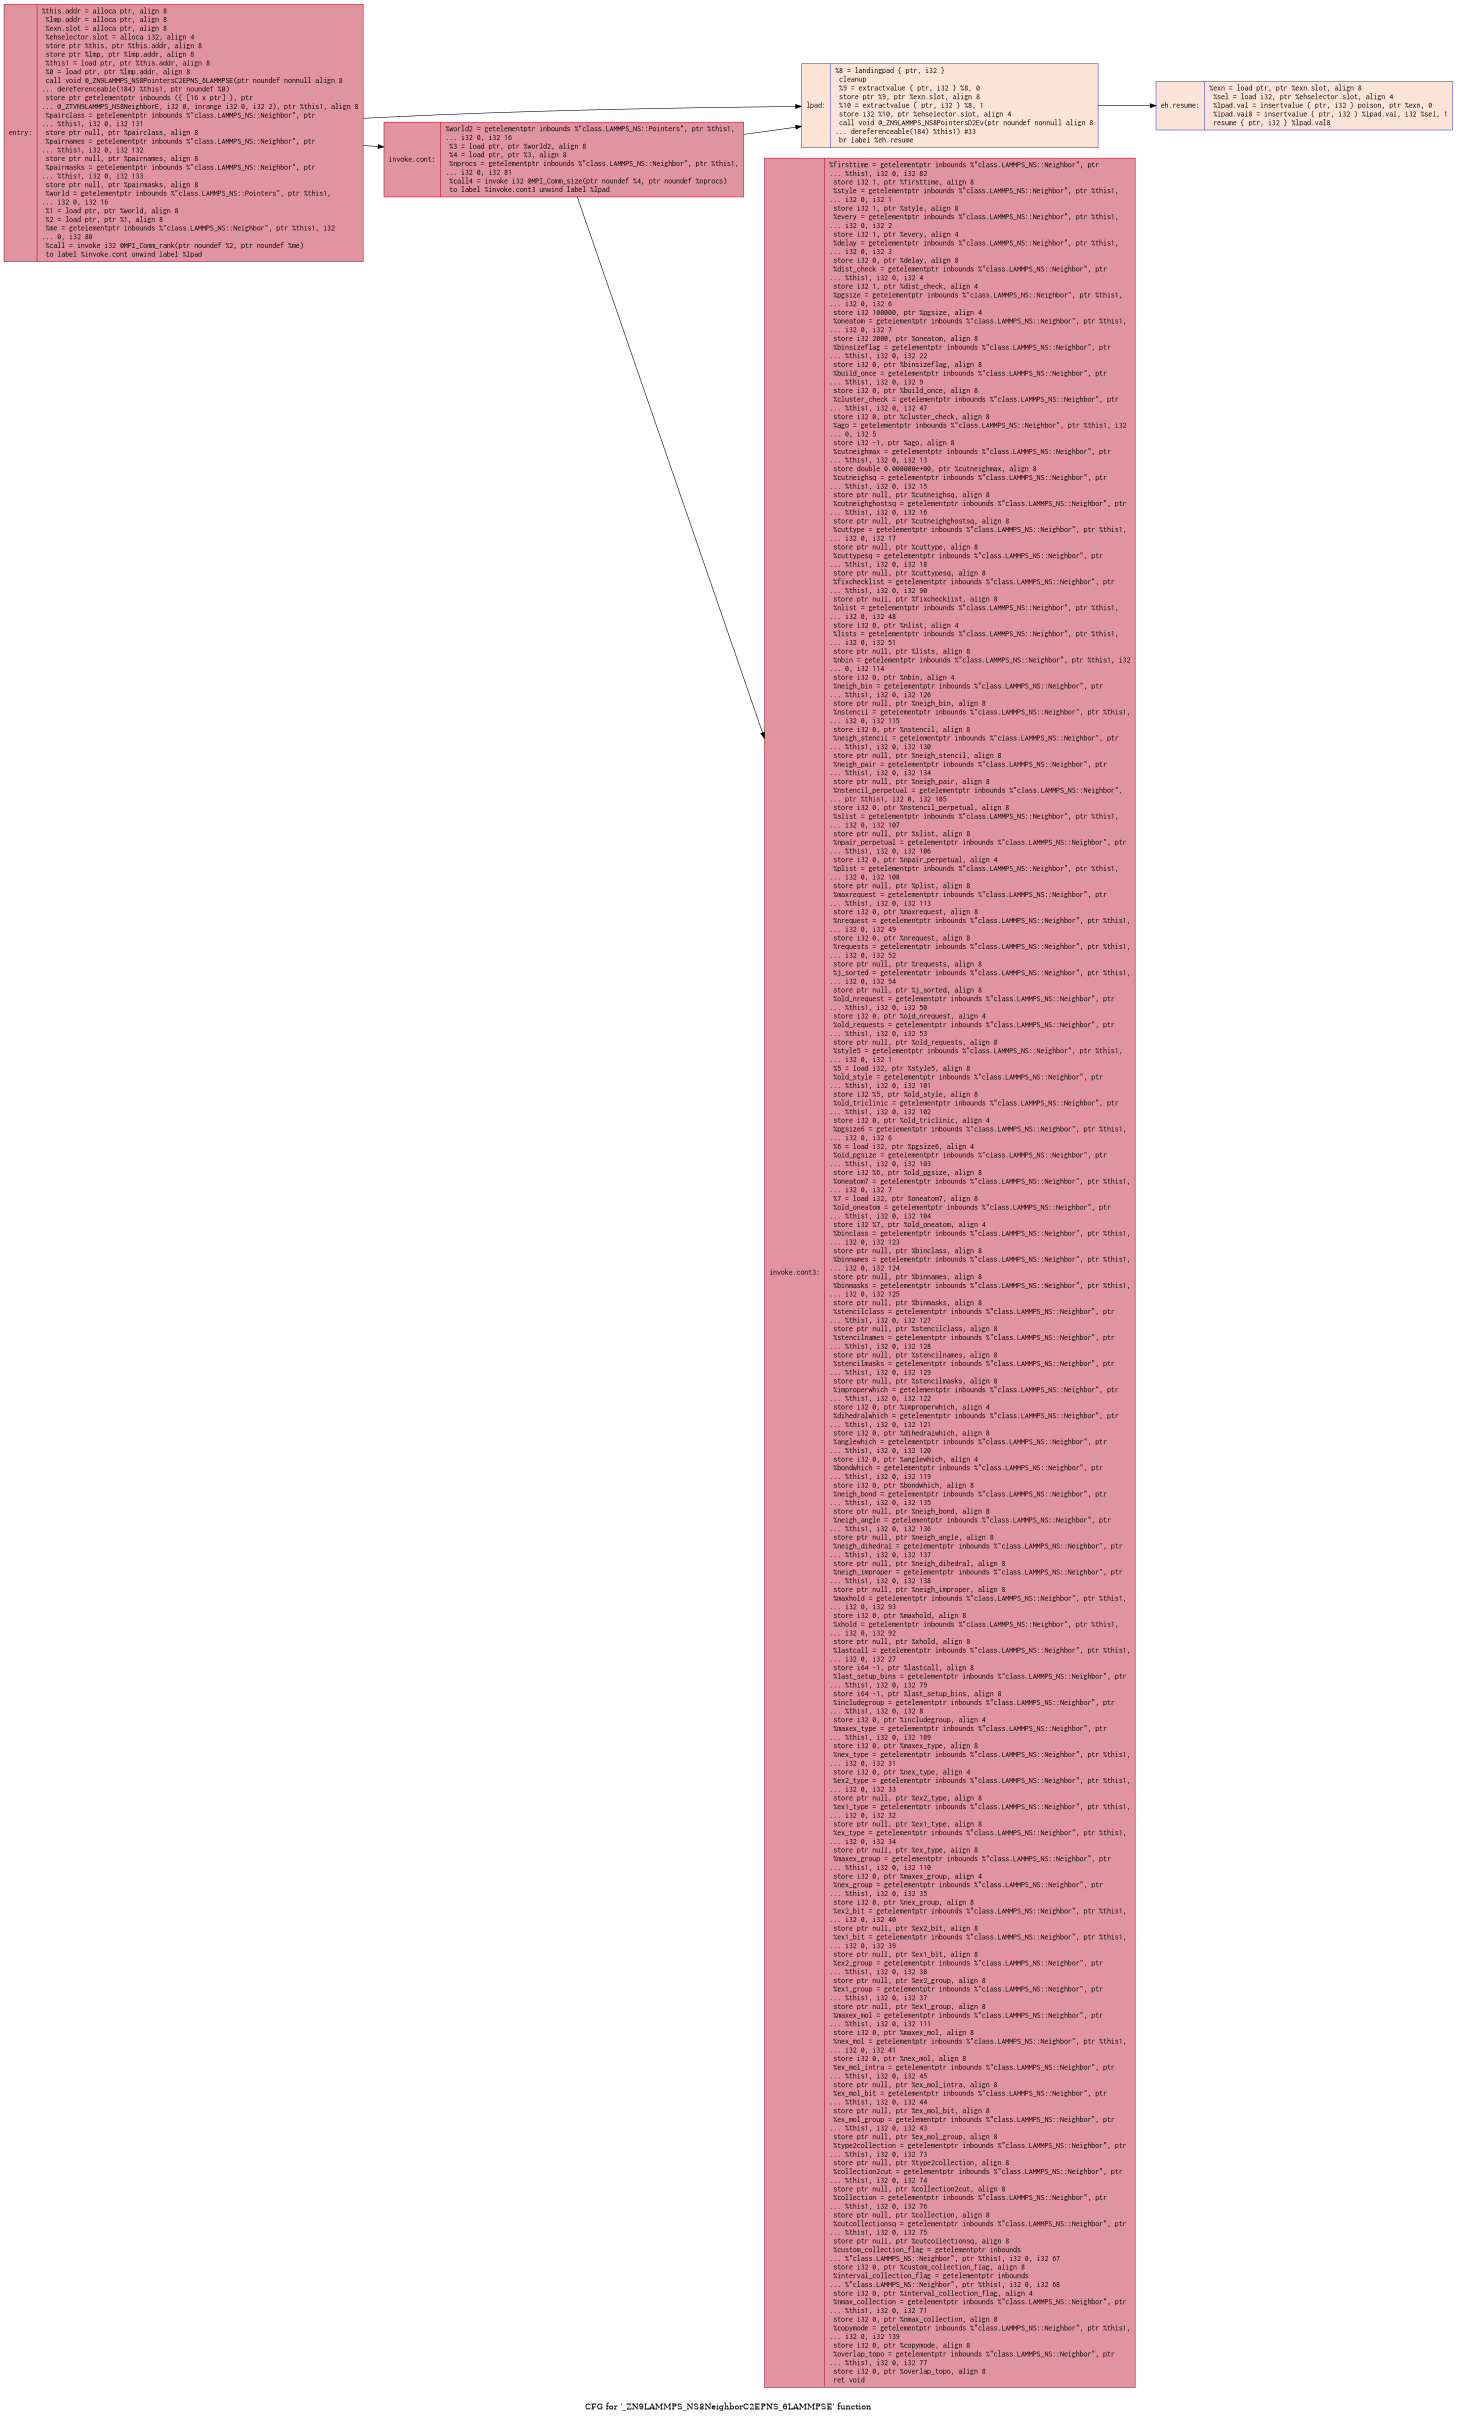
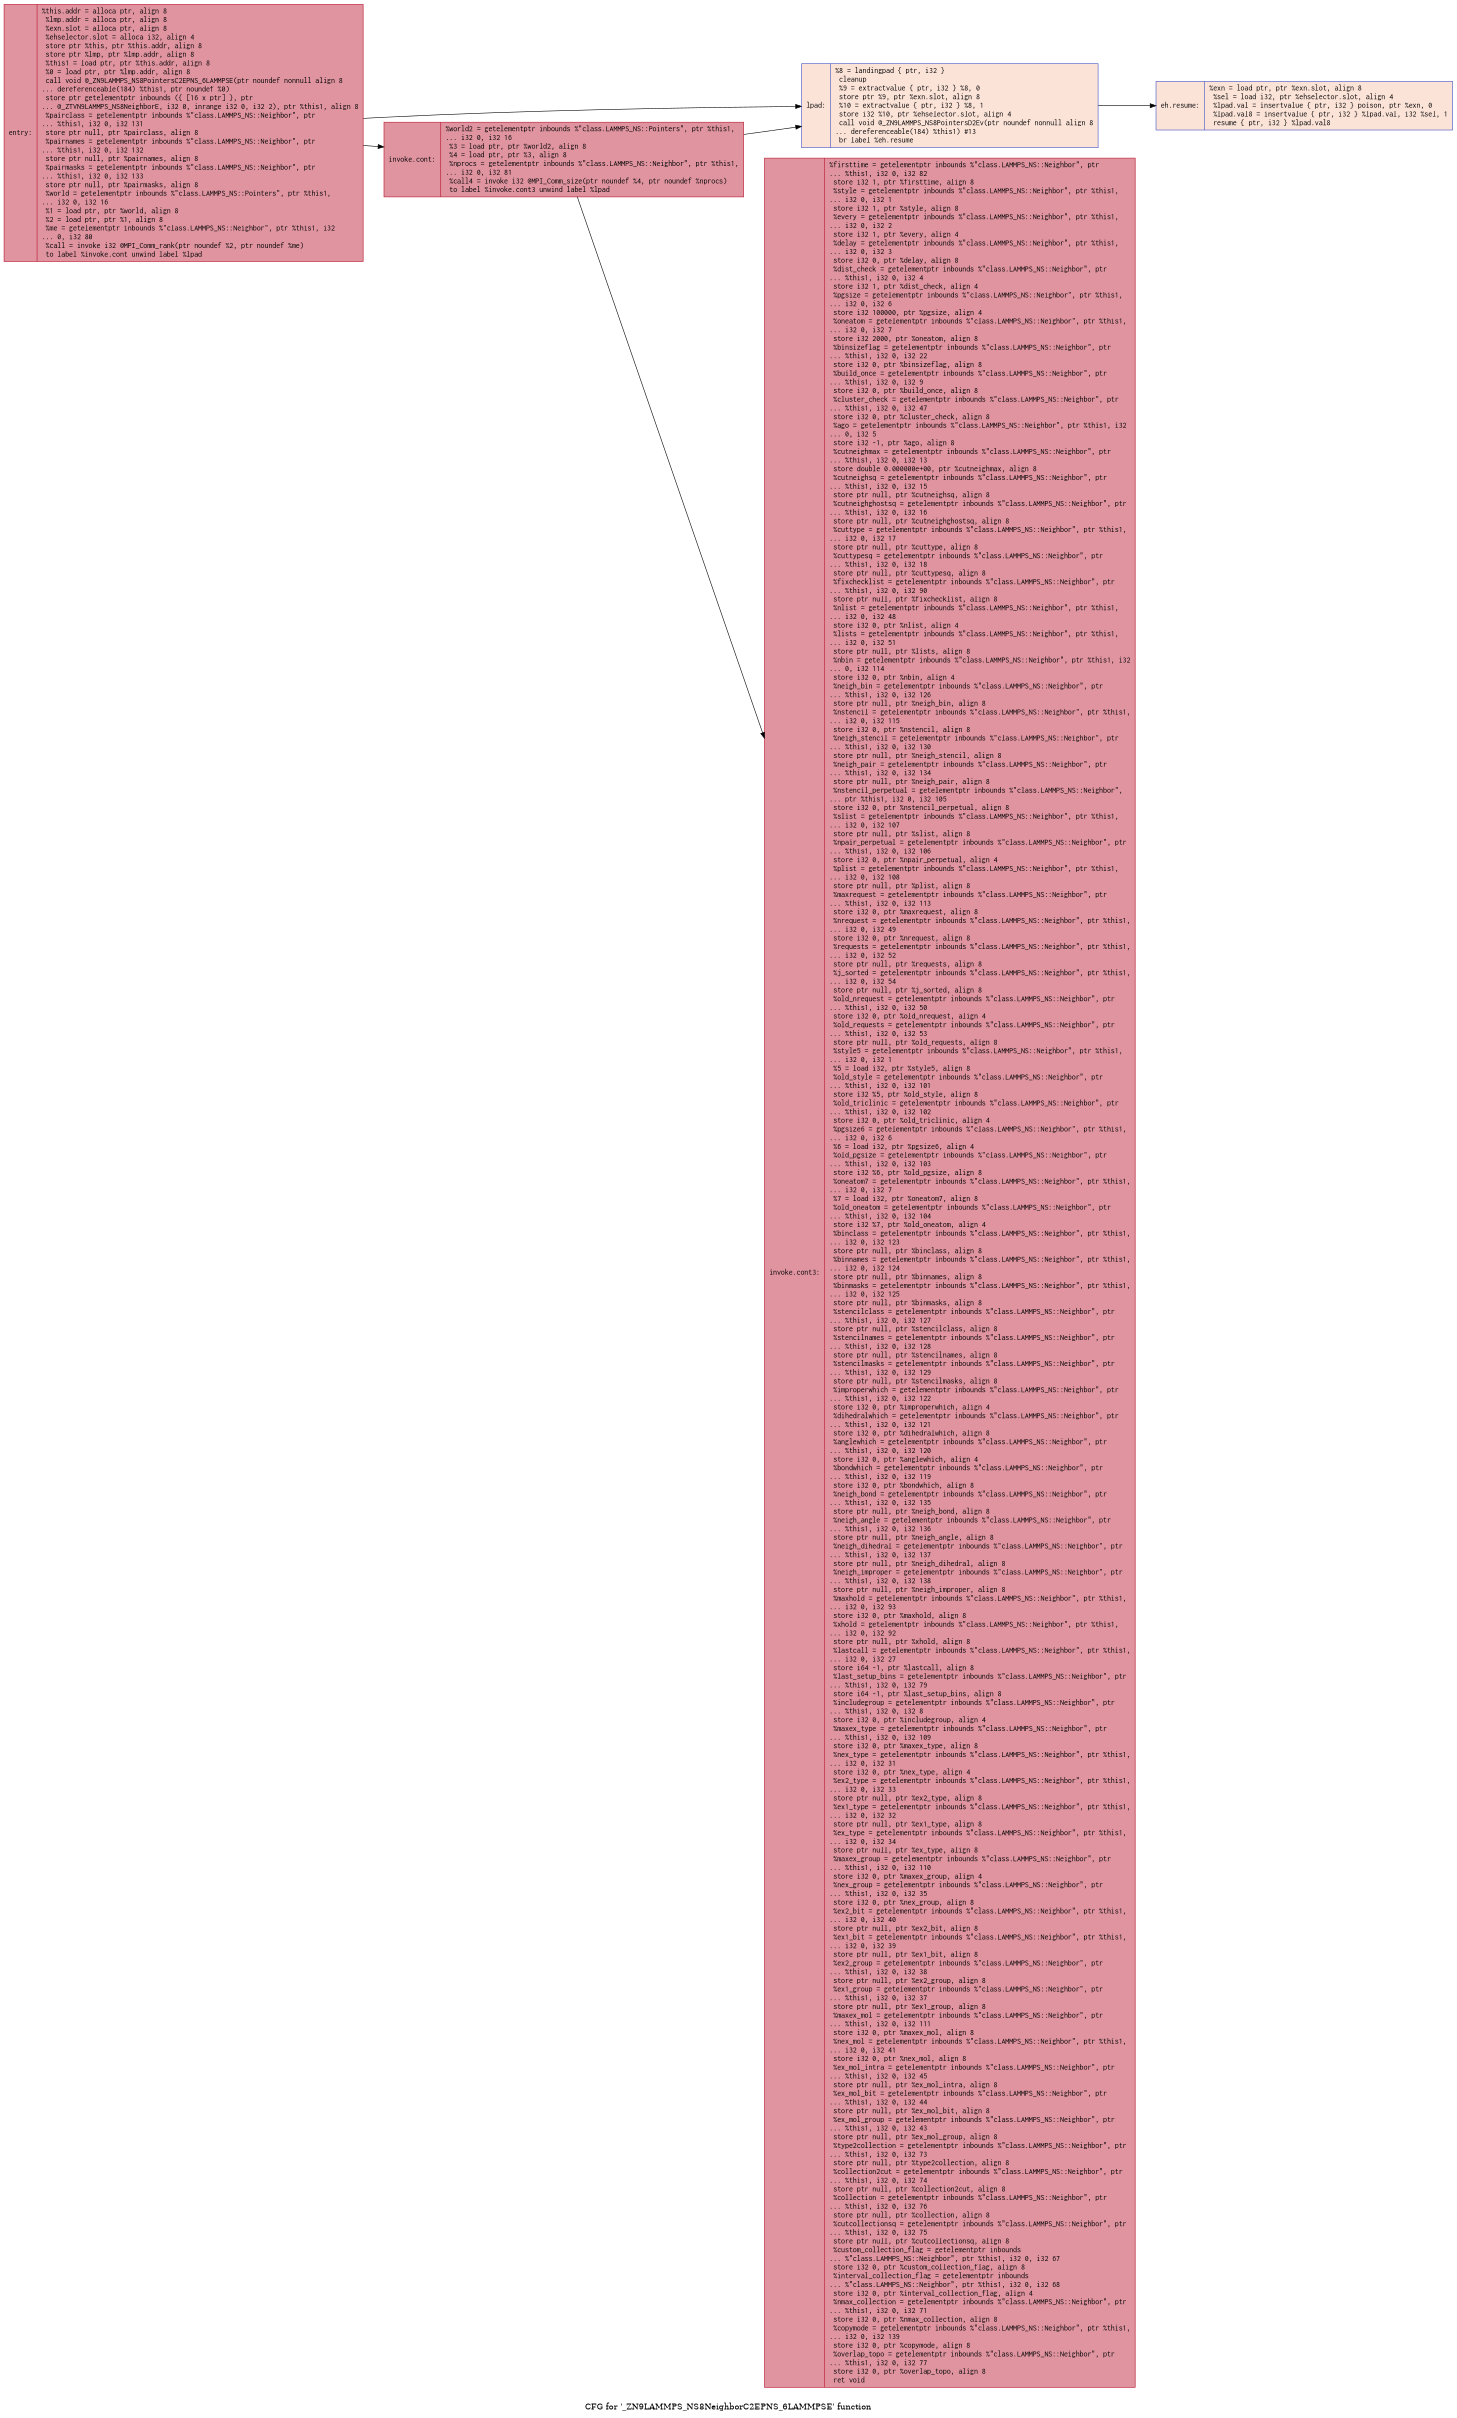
node "lpad:": text "... dereferenceable(184) %this1) #33" -> "... dereferenceable(184) %this1) #13"
